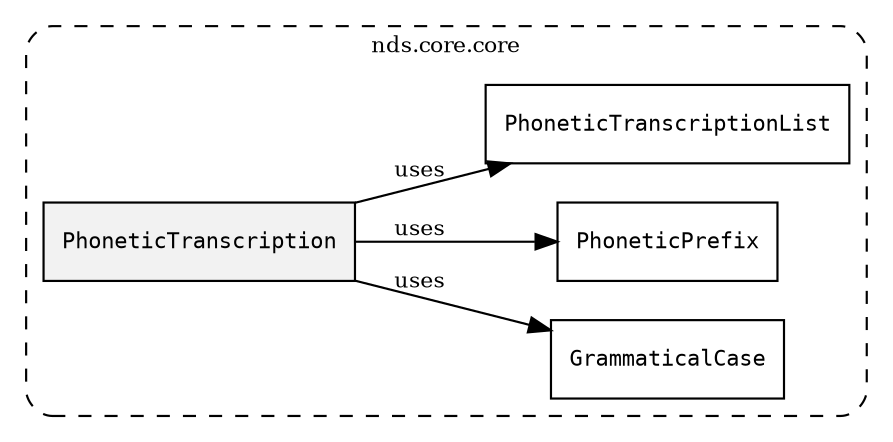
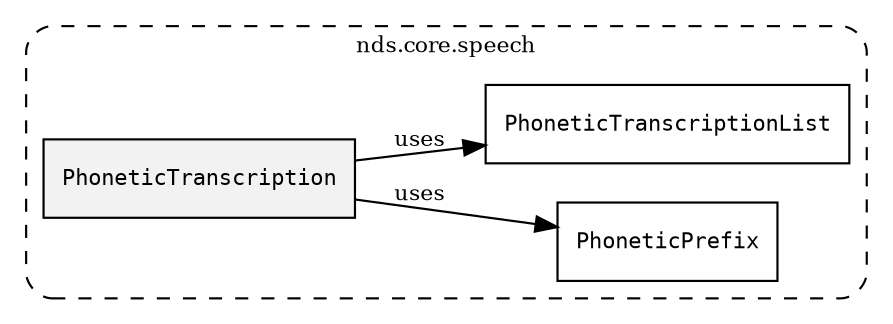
cluster "nds.core.core": label "nds.core.core" -> "nds.core.speech"
node "GrammaticalCase": removed
